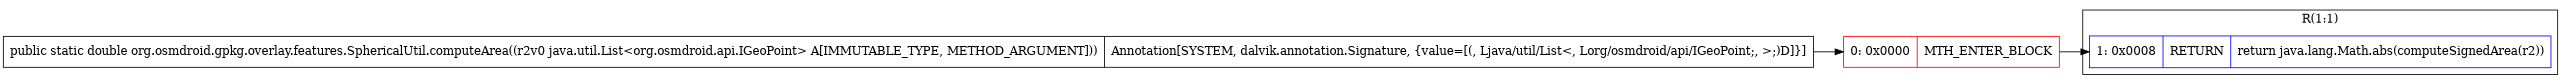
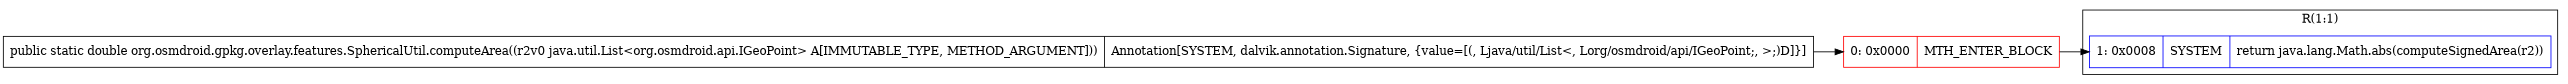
node "1: 0x0008": text "RETURN" -> "SYSTEM"
